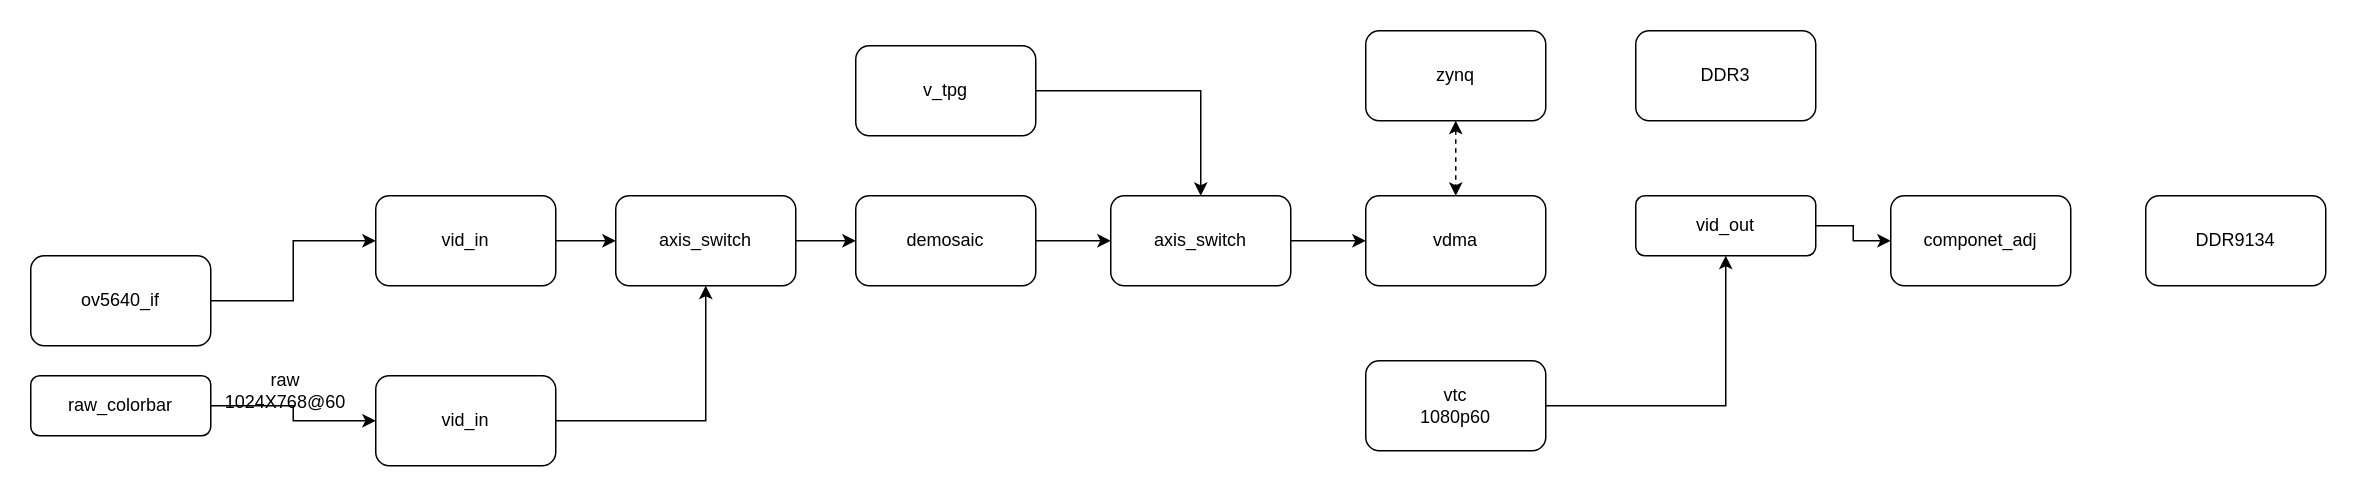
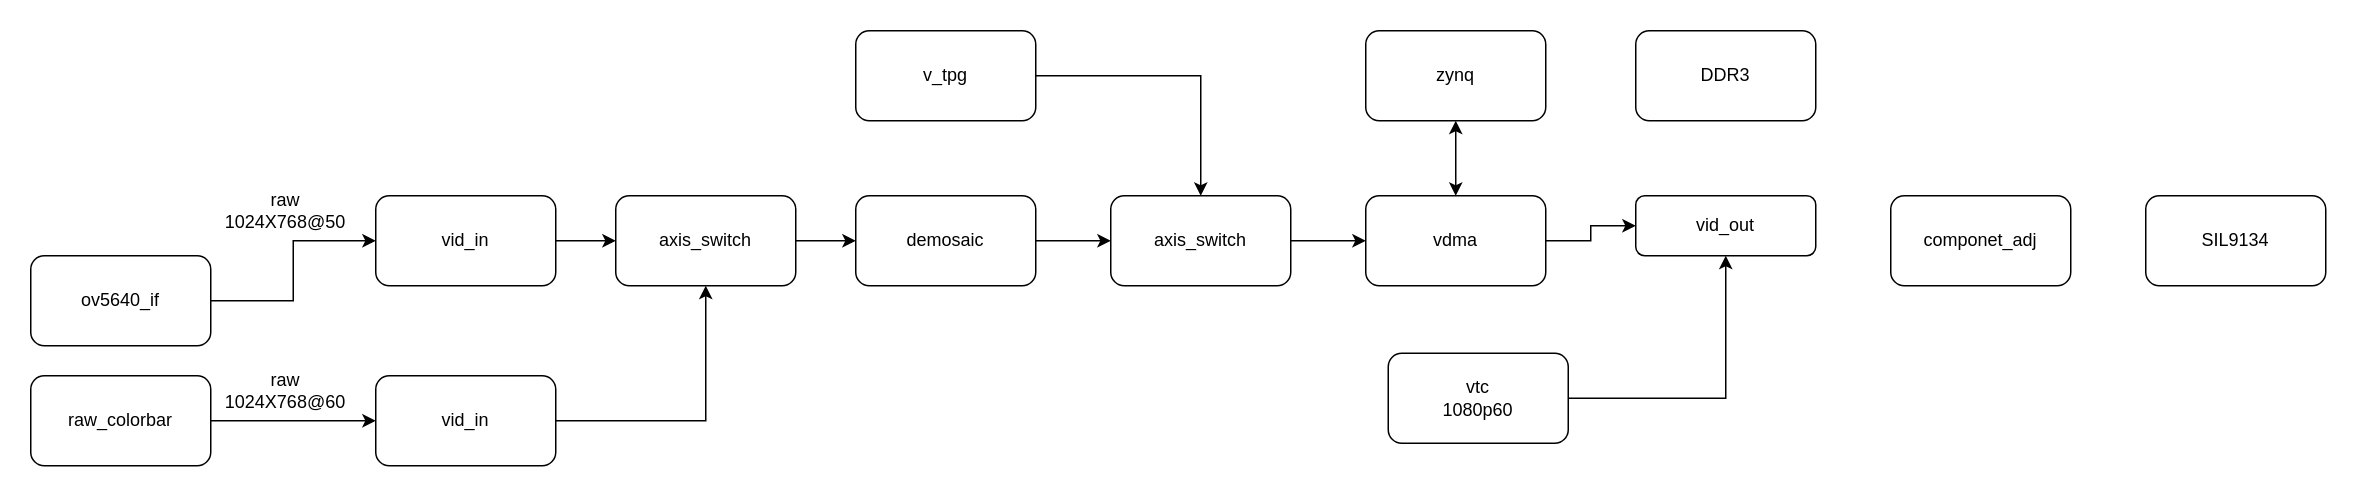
node "v_tpg": moved (946, 91) -> (946, 76)
edge "zynq" -- "vdma": style dashed -> solid
node "raw 1024X768@50": added
edge "vid_out" -> "componet_adj": removed
edge "vdma" -> "vid_out": added
node "DDR9134": label "DDR9134" -> "SIL9134"
node "raw_colorbar": size 180x60 -> 180x90
node "vtc 1080p60": moved (1456, 406) -> (1478, 398)
